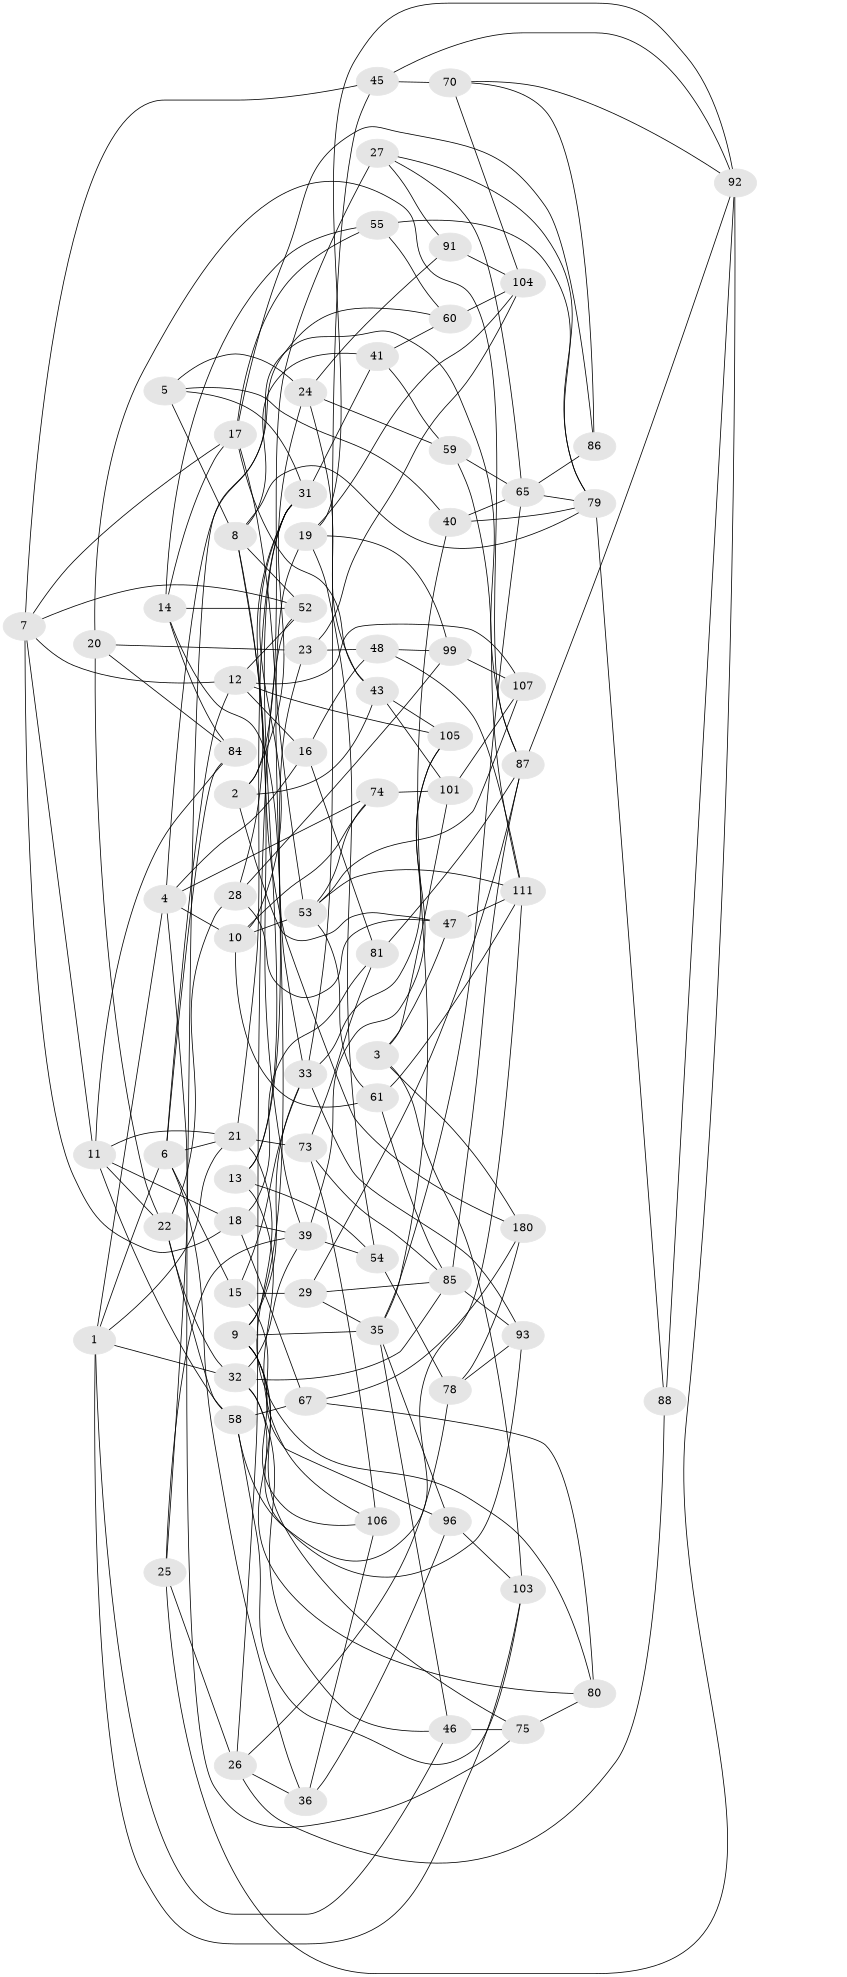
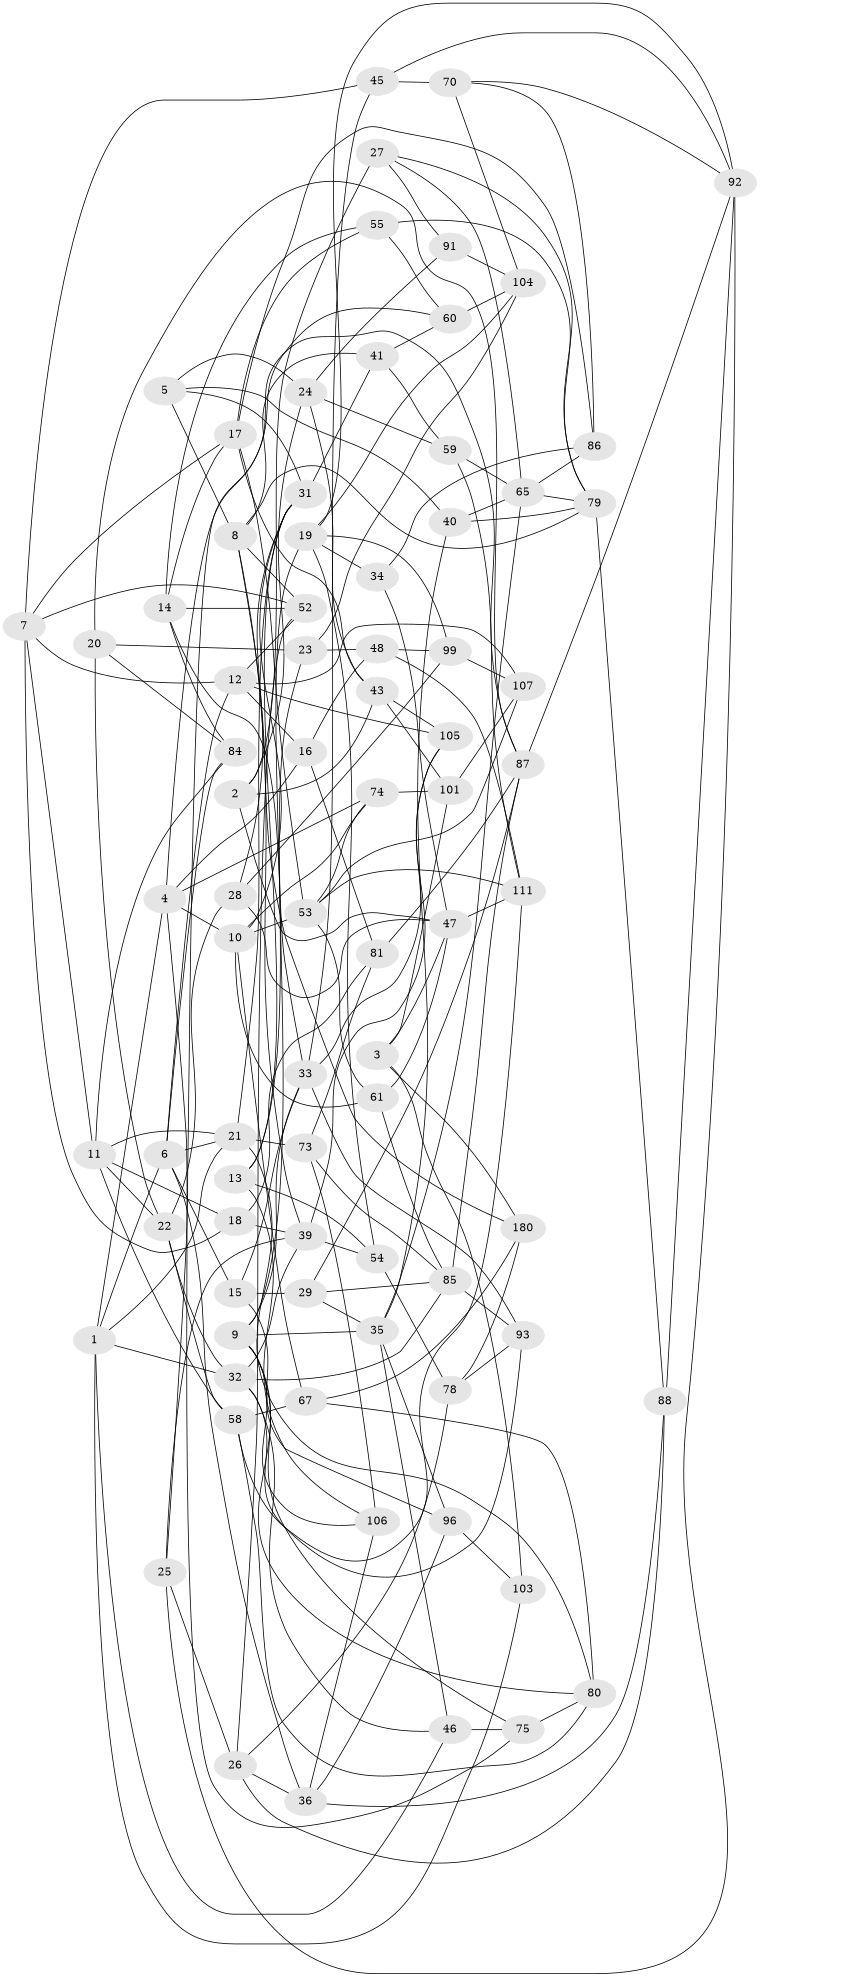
node "34": added
edge "111" -- "61": now "47" -- "61"
edge "18" -- "67": now "10" -- "67"
edge "58" -- "103": now "58" -- "80"
edge "88" -- "36": added
